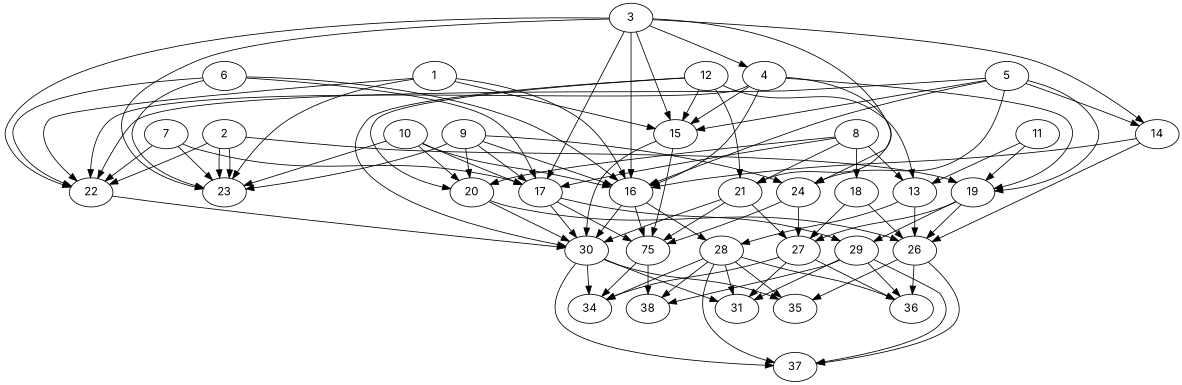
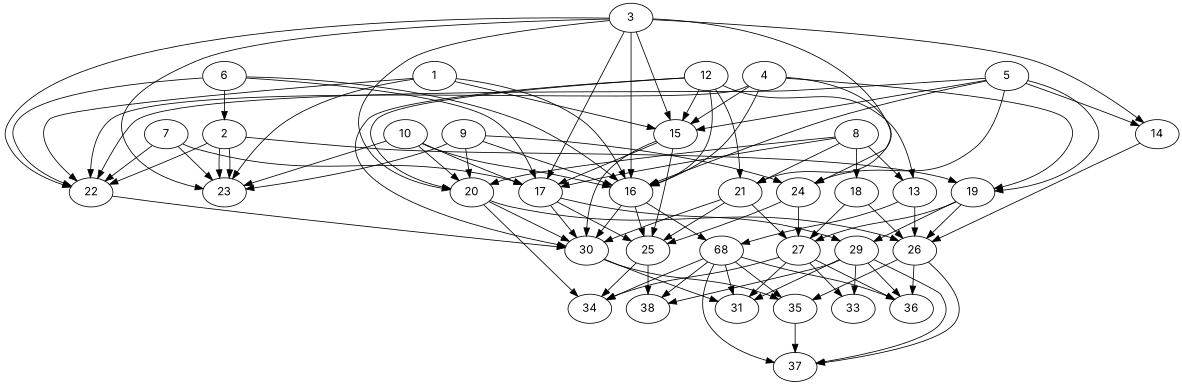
edge "3" -> "4": now "3" -> "20"
node "11": removed
edge "6" -> "23": now "6" -> "2"
edge "9" -> "17": now "15" -> "17"
edge "14" -> "16": now "12" -> "16"
node "75": label "75" -> "25"
node "28": label "28" -> "68"
edge "30" -> "34": now "20" -> "34"
node "33": added
edge "30" -> "37": now "35" -> "37"
